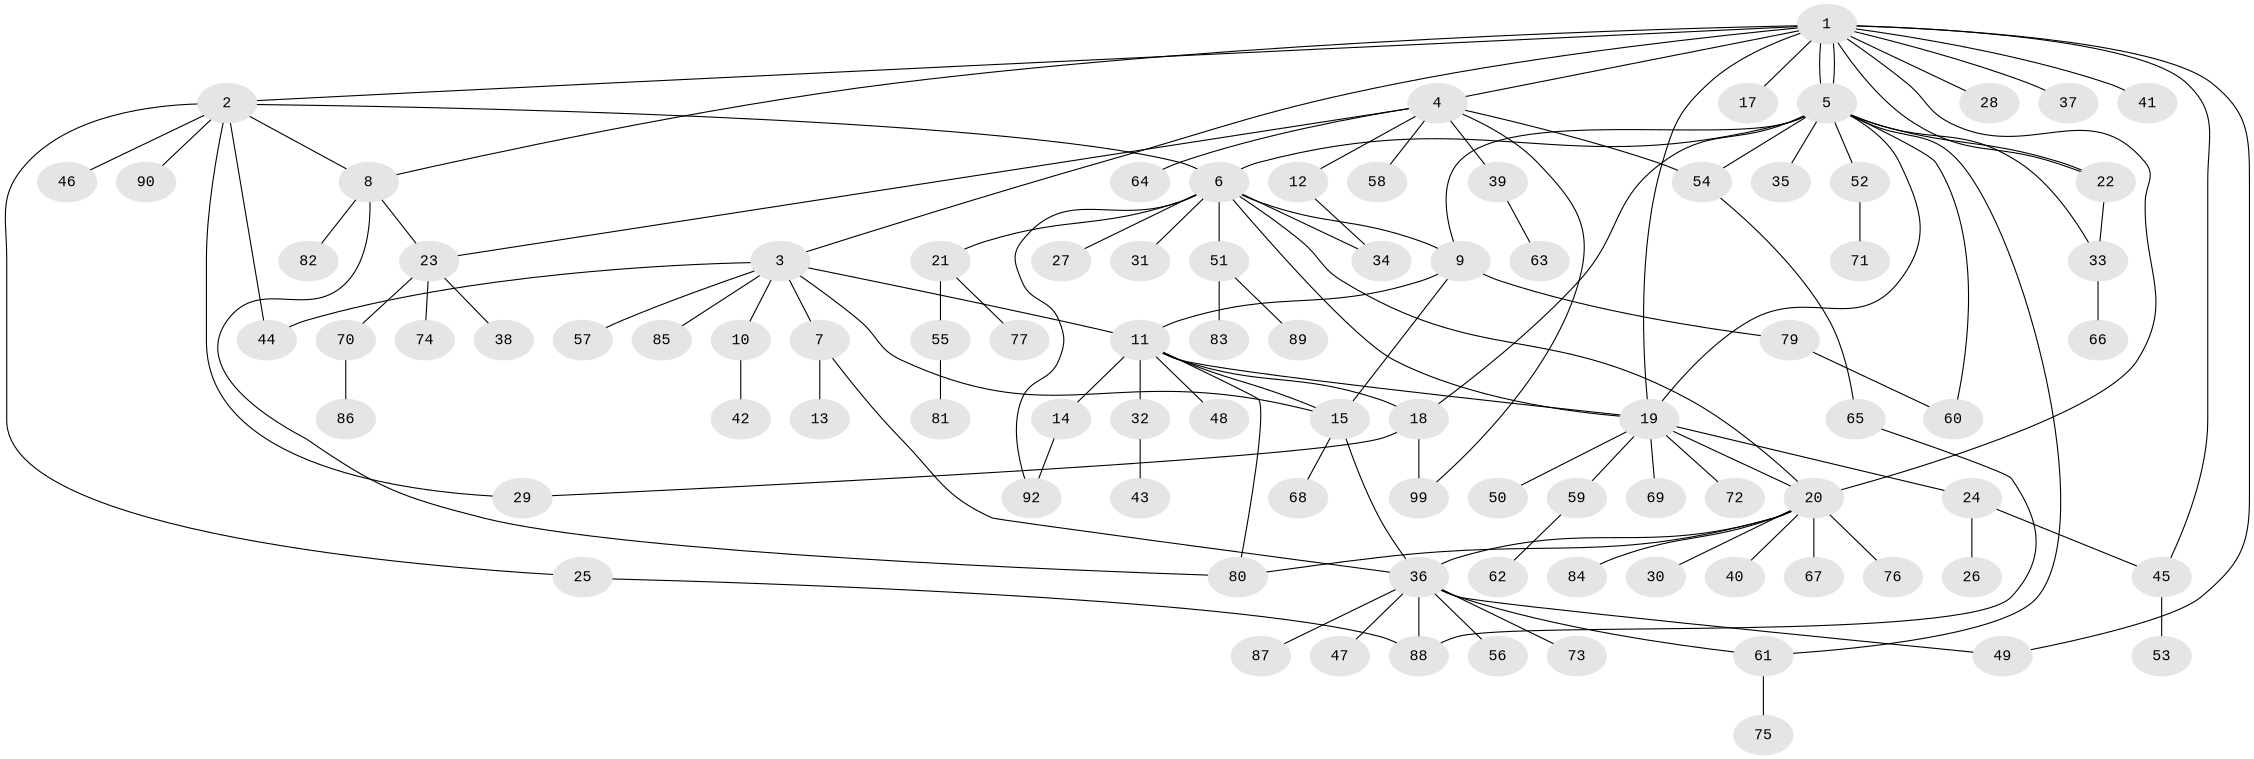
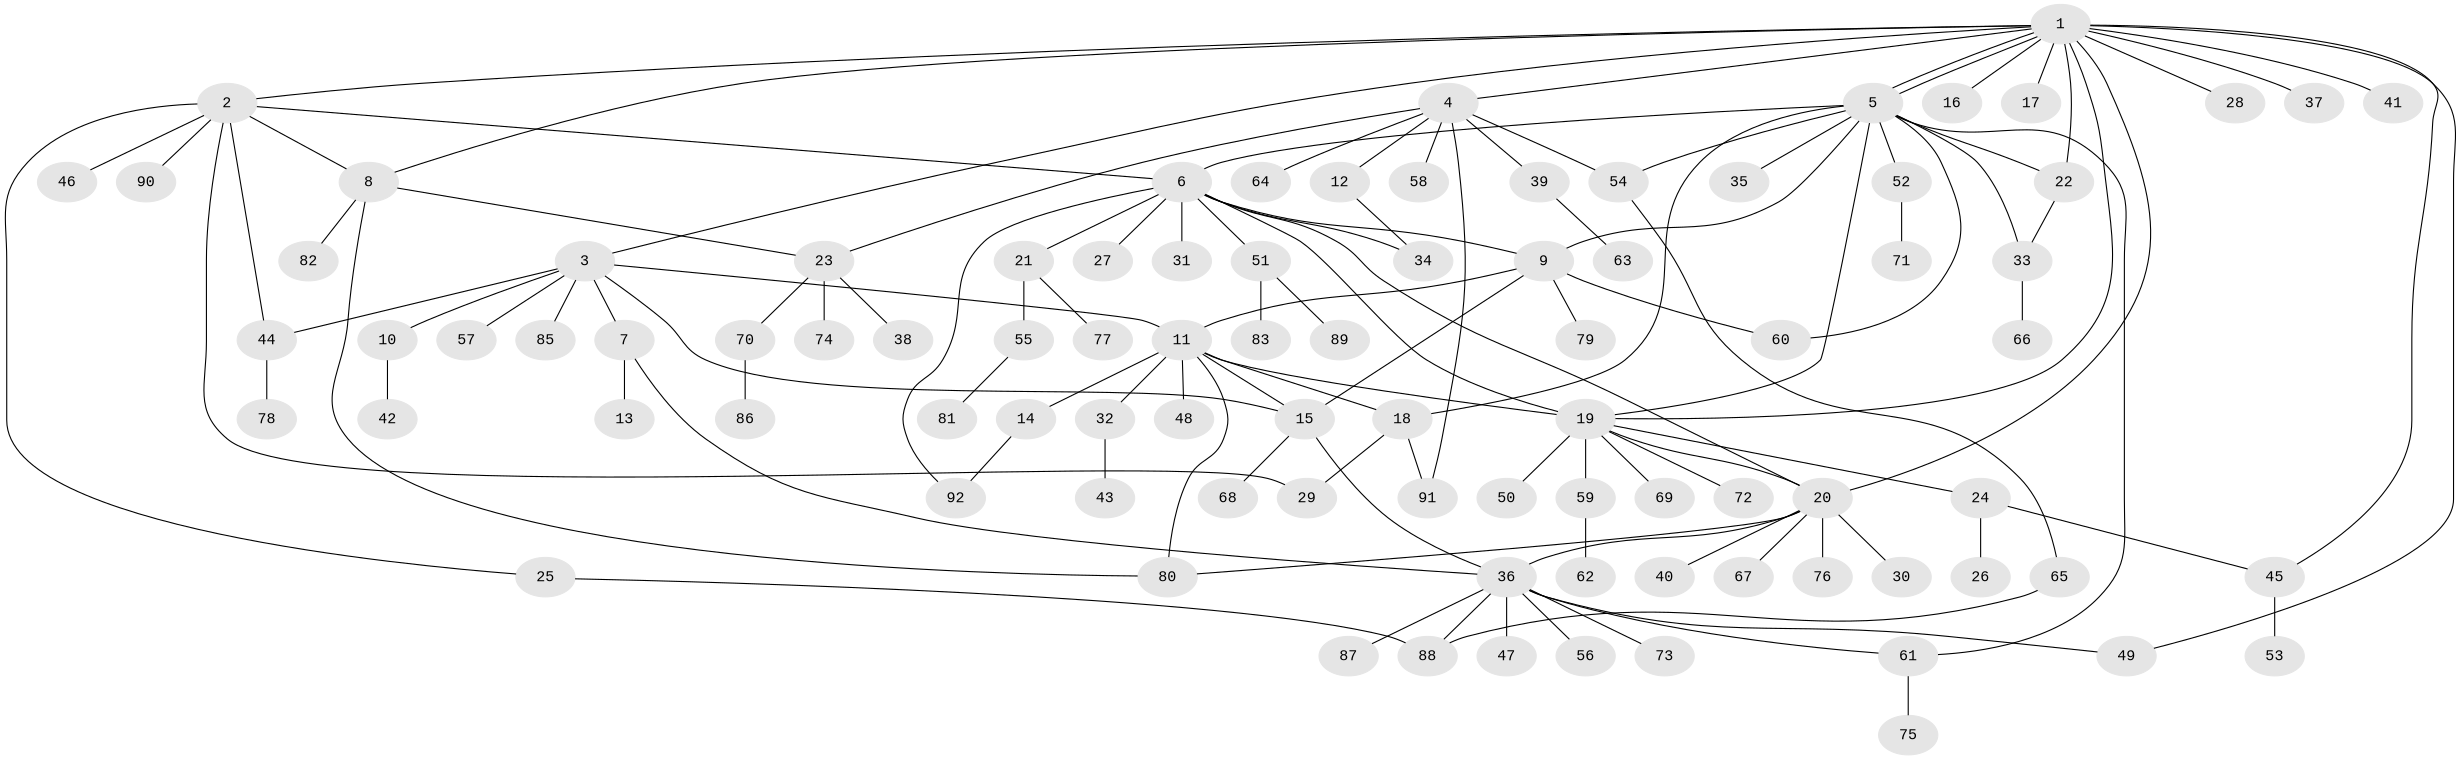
node "16": added
edge "79" -- "60": now "9" -- "60"
node "78": added
node "99": label "99" -> "91"
node "84": removed
